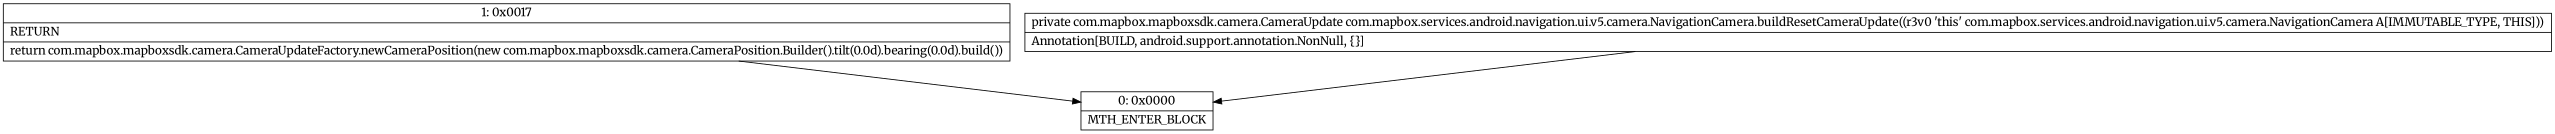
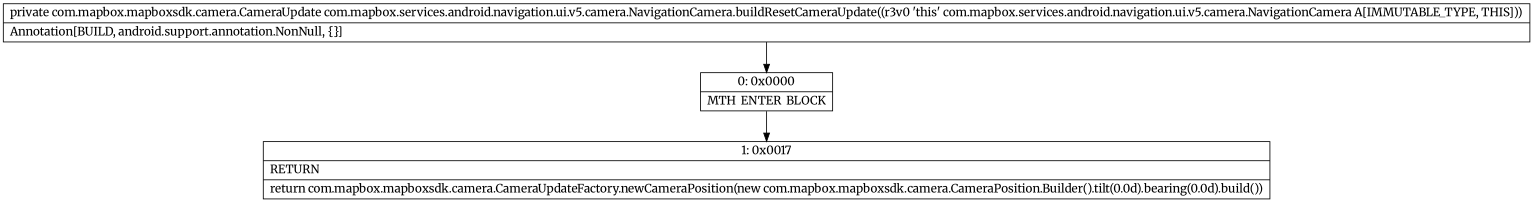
edge "1: 0x0017" -> "0: 0x0000": reversed
